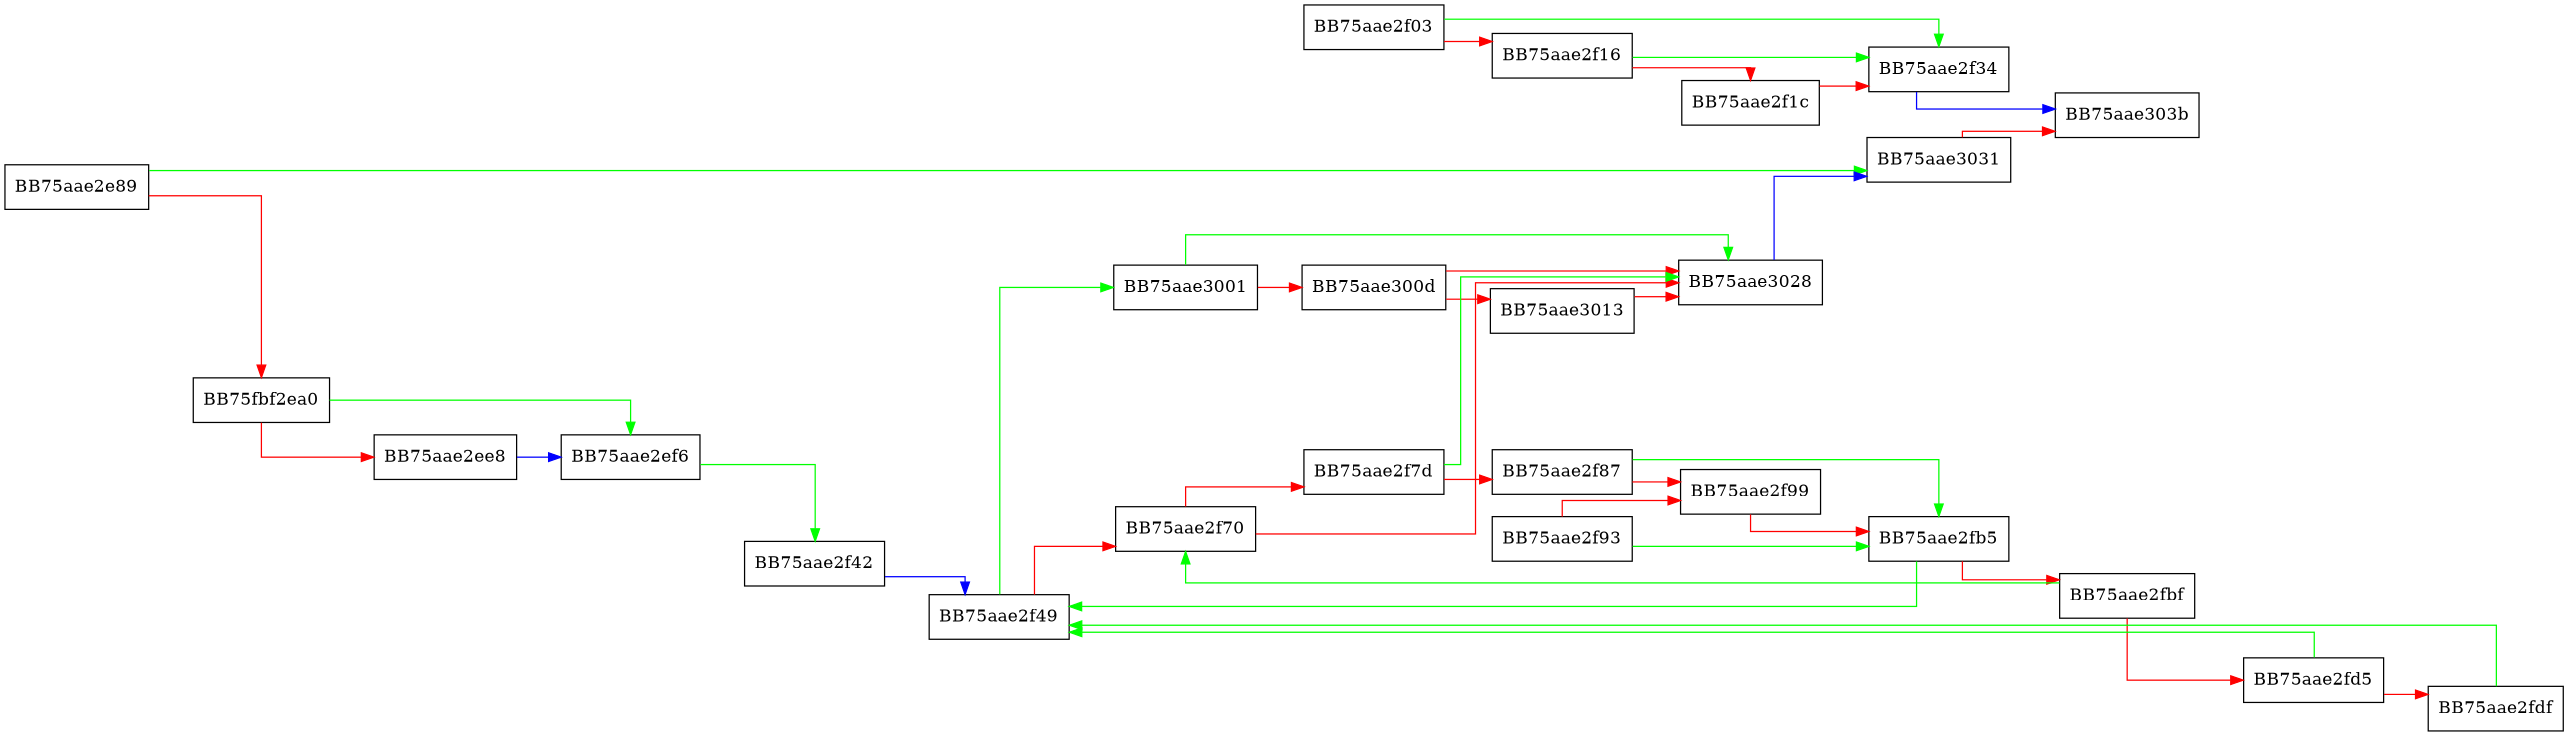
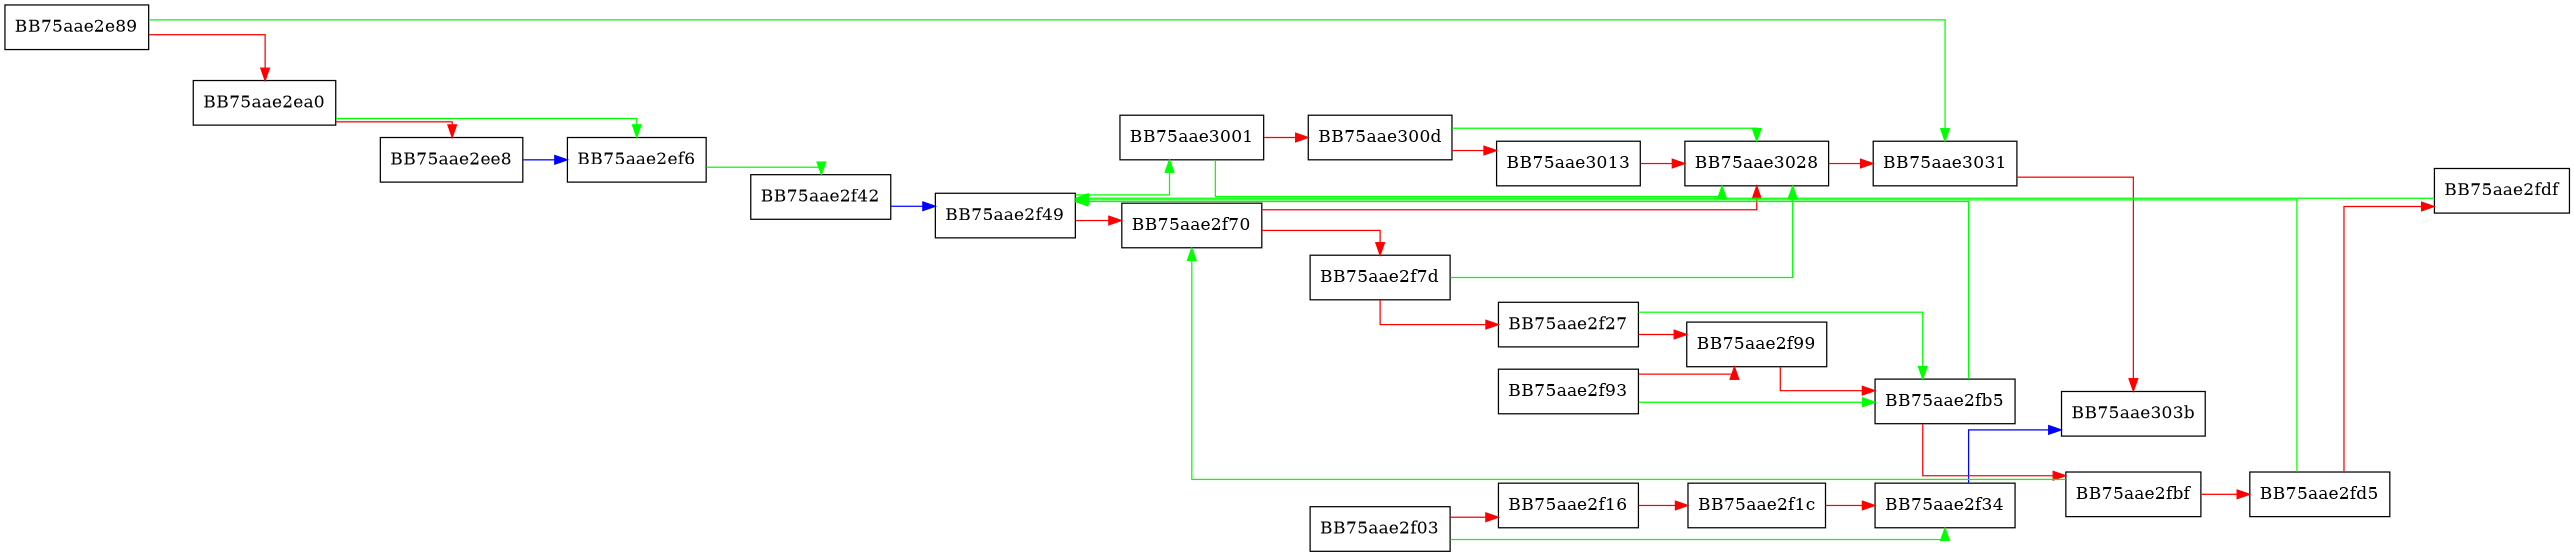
edge "BB75aae2f16" -> "BB75aae2f34": removed
edge "BB75aae3028" -> "BB75aae3031": color blue -> red
edge "BB75aae300d" -> "BB75aae3028": color red -> green
node "BB75fbf2ea0": label "BB75fbf2ea0" -> "BB75aae2ea0"
node "BB75aae2f87": label "BB75aae2f87" -> "BB75aae2f27"
